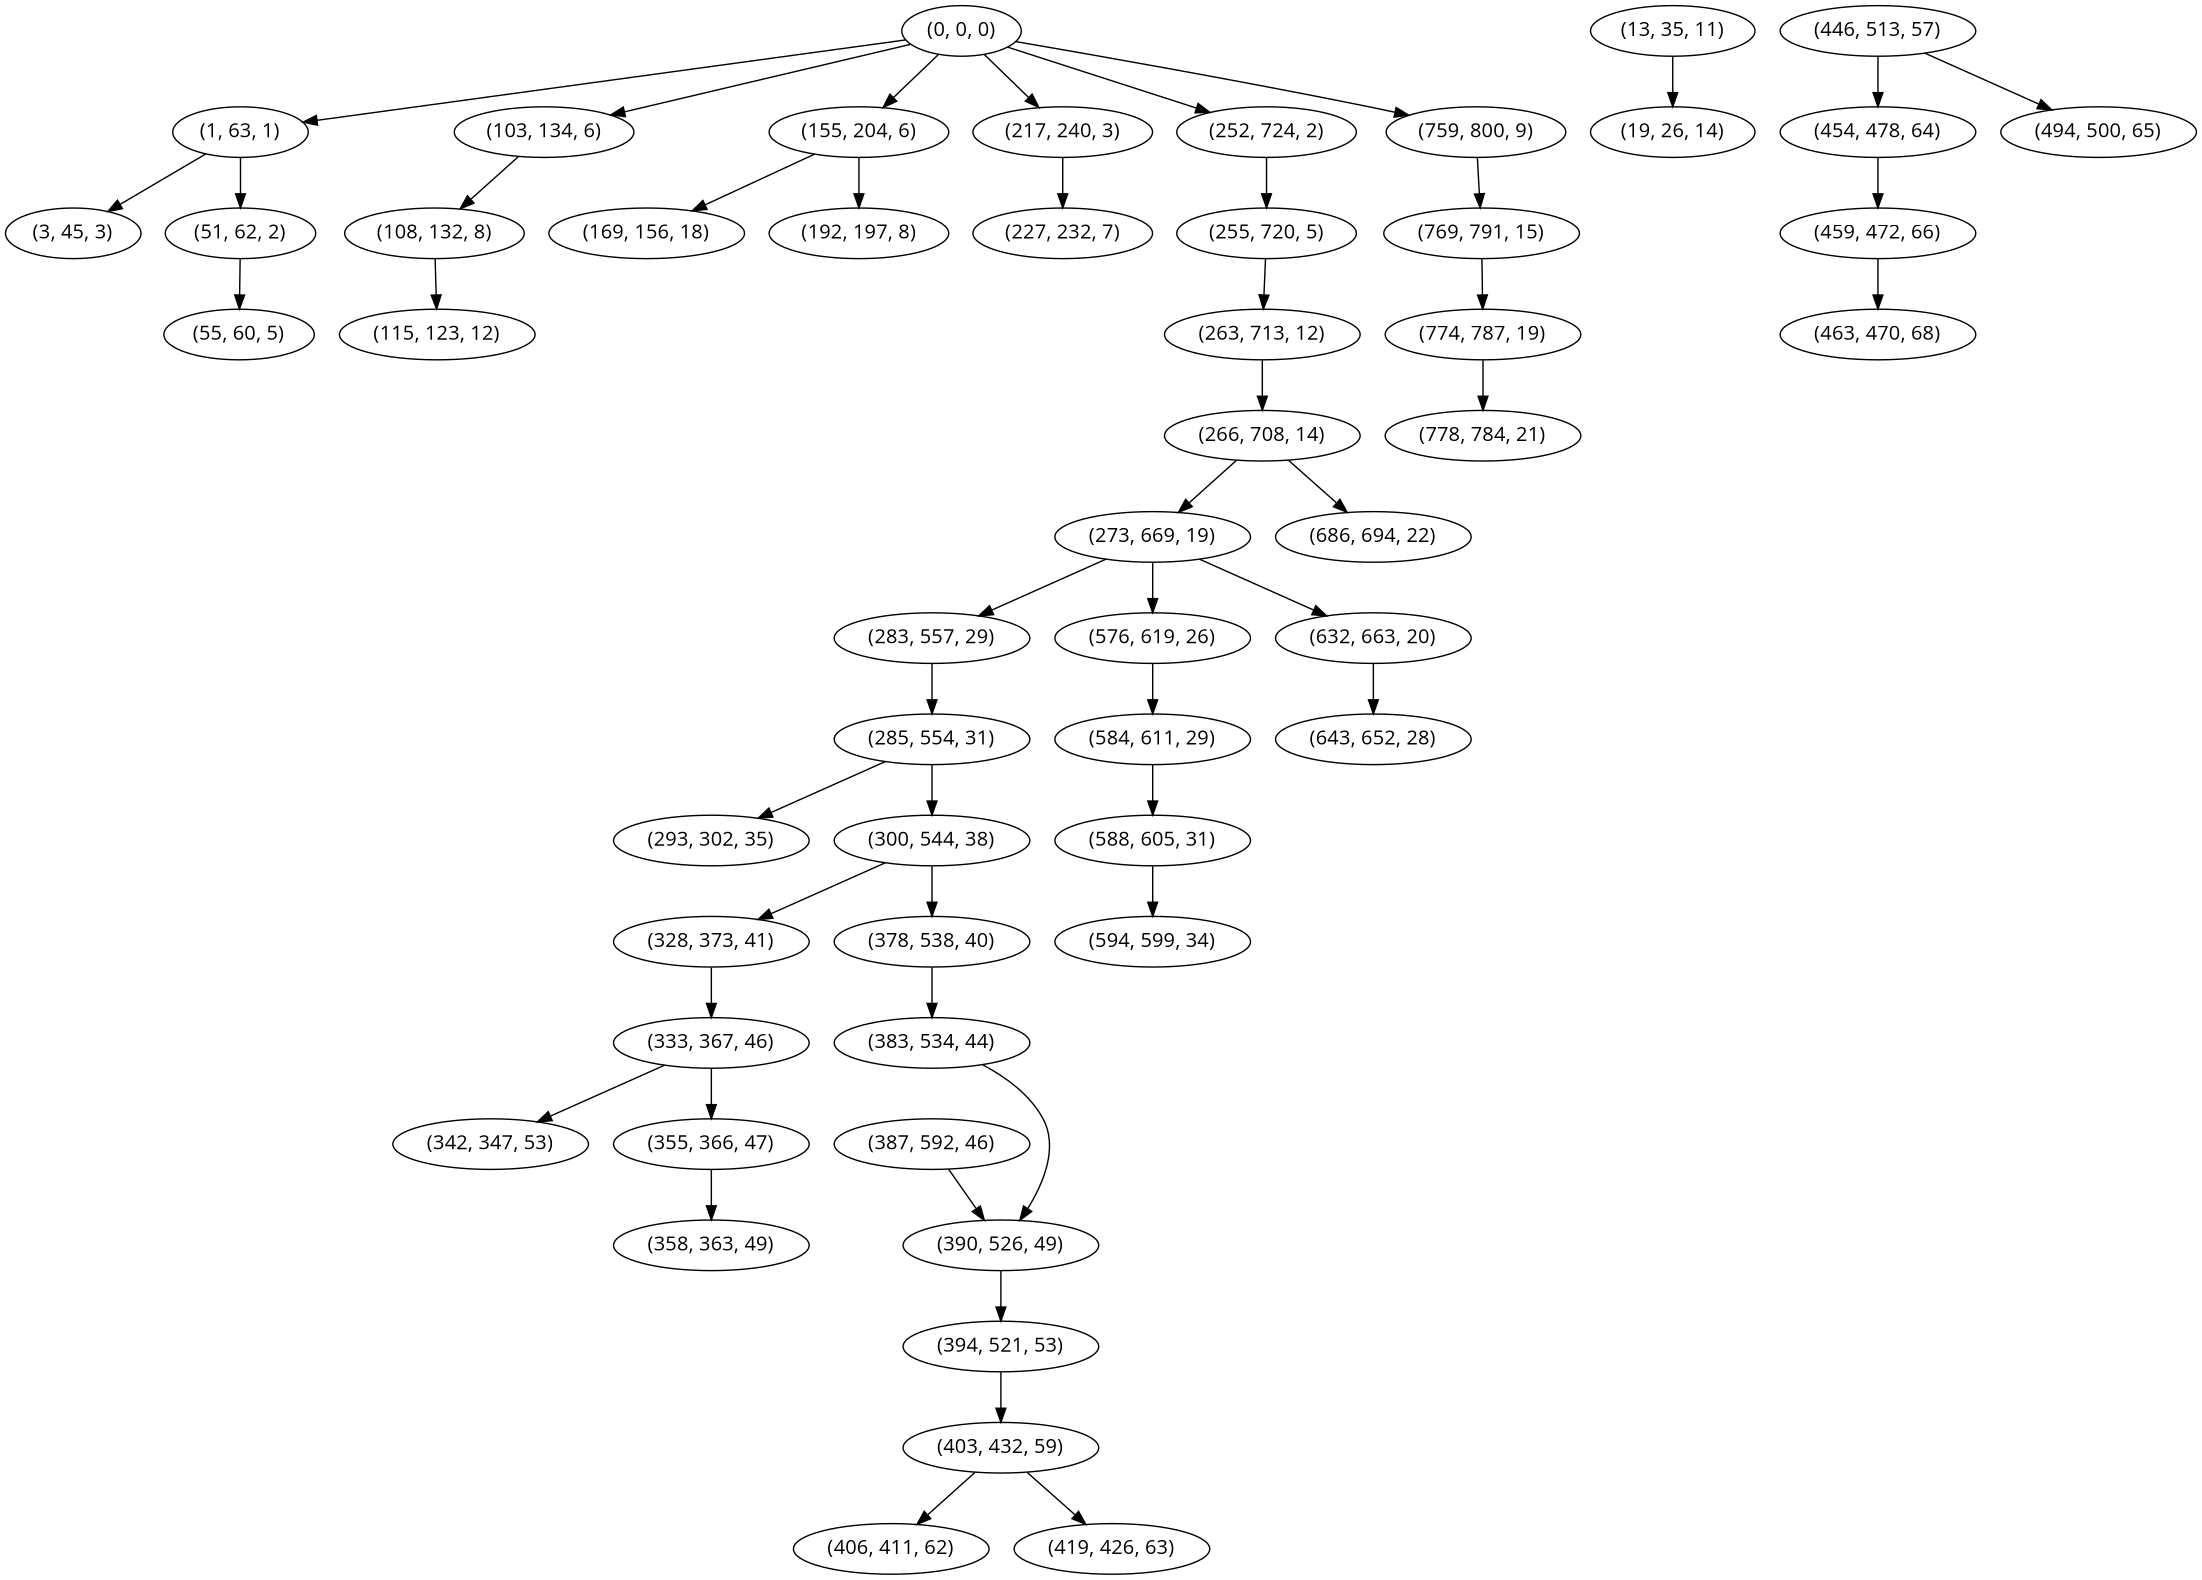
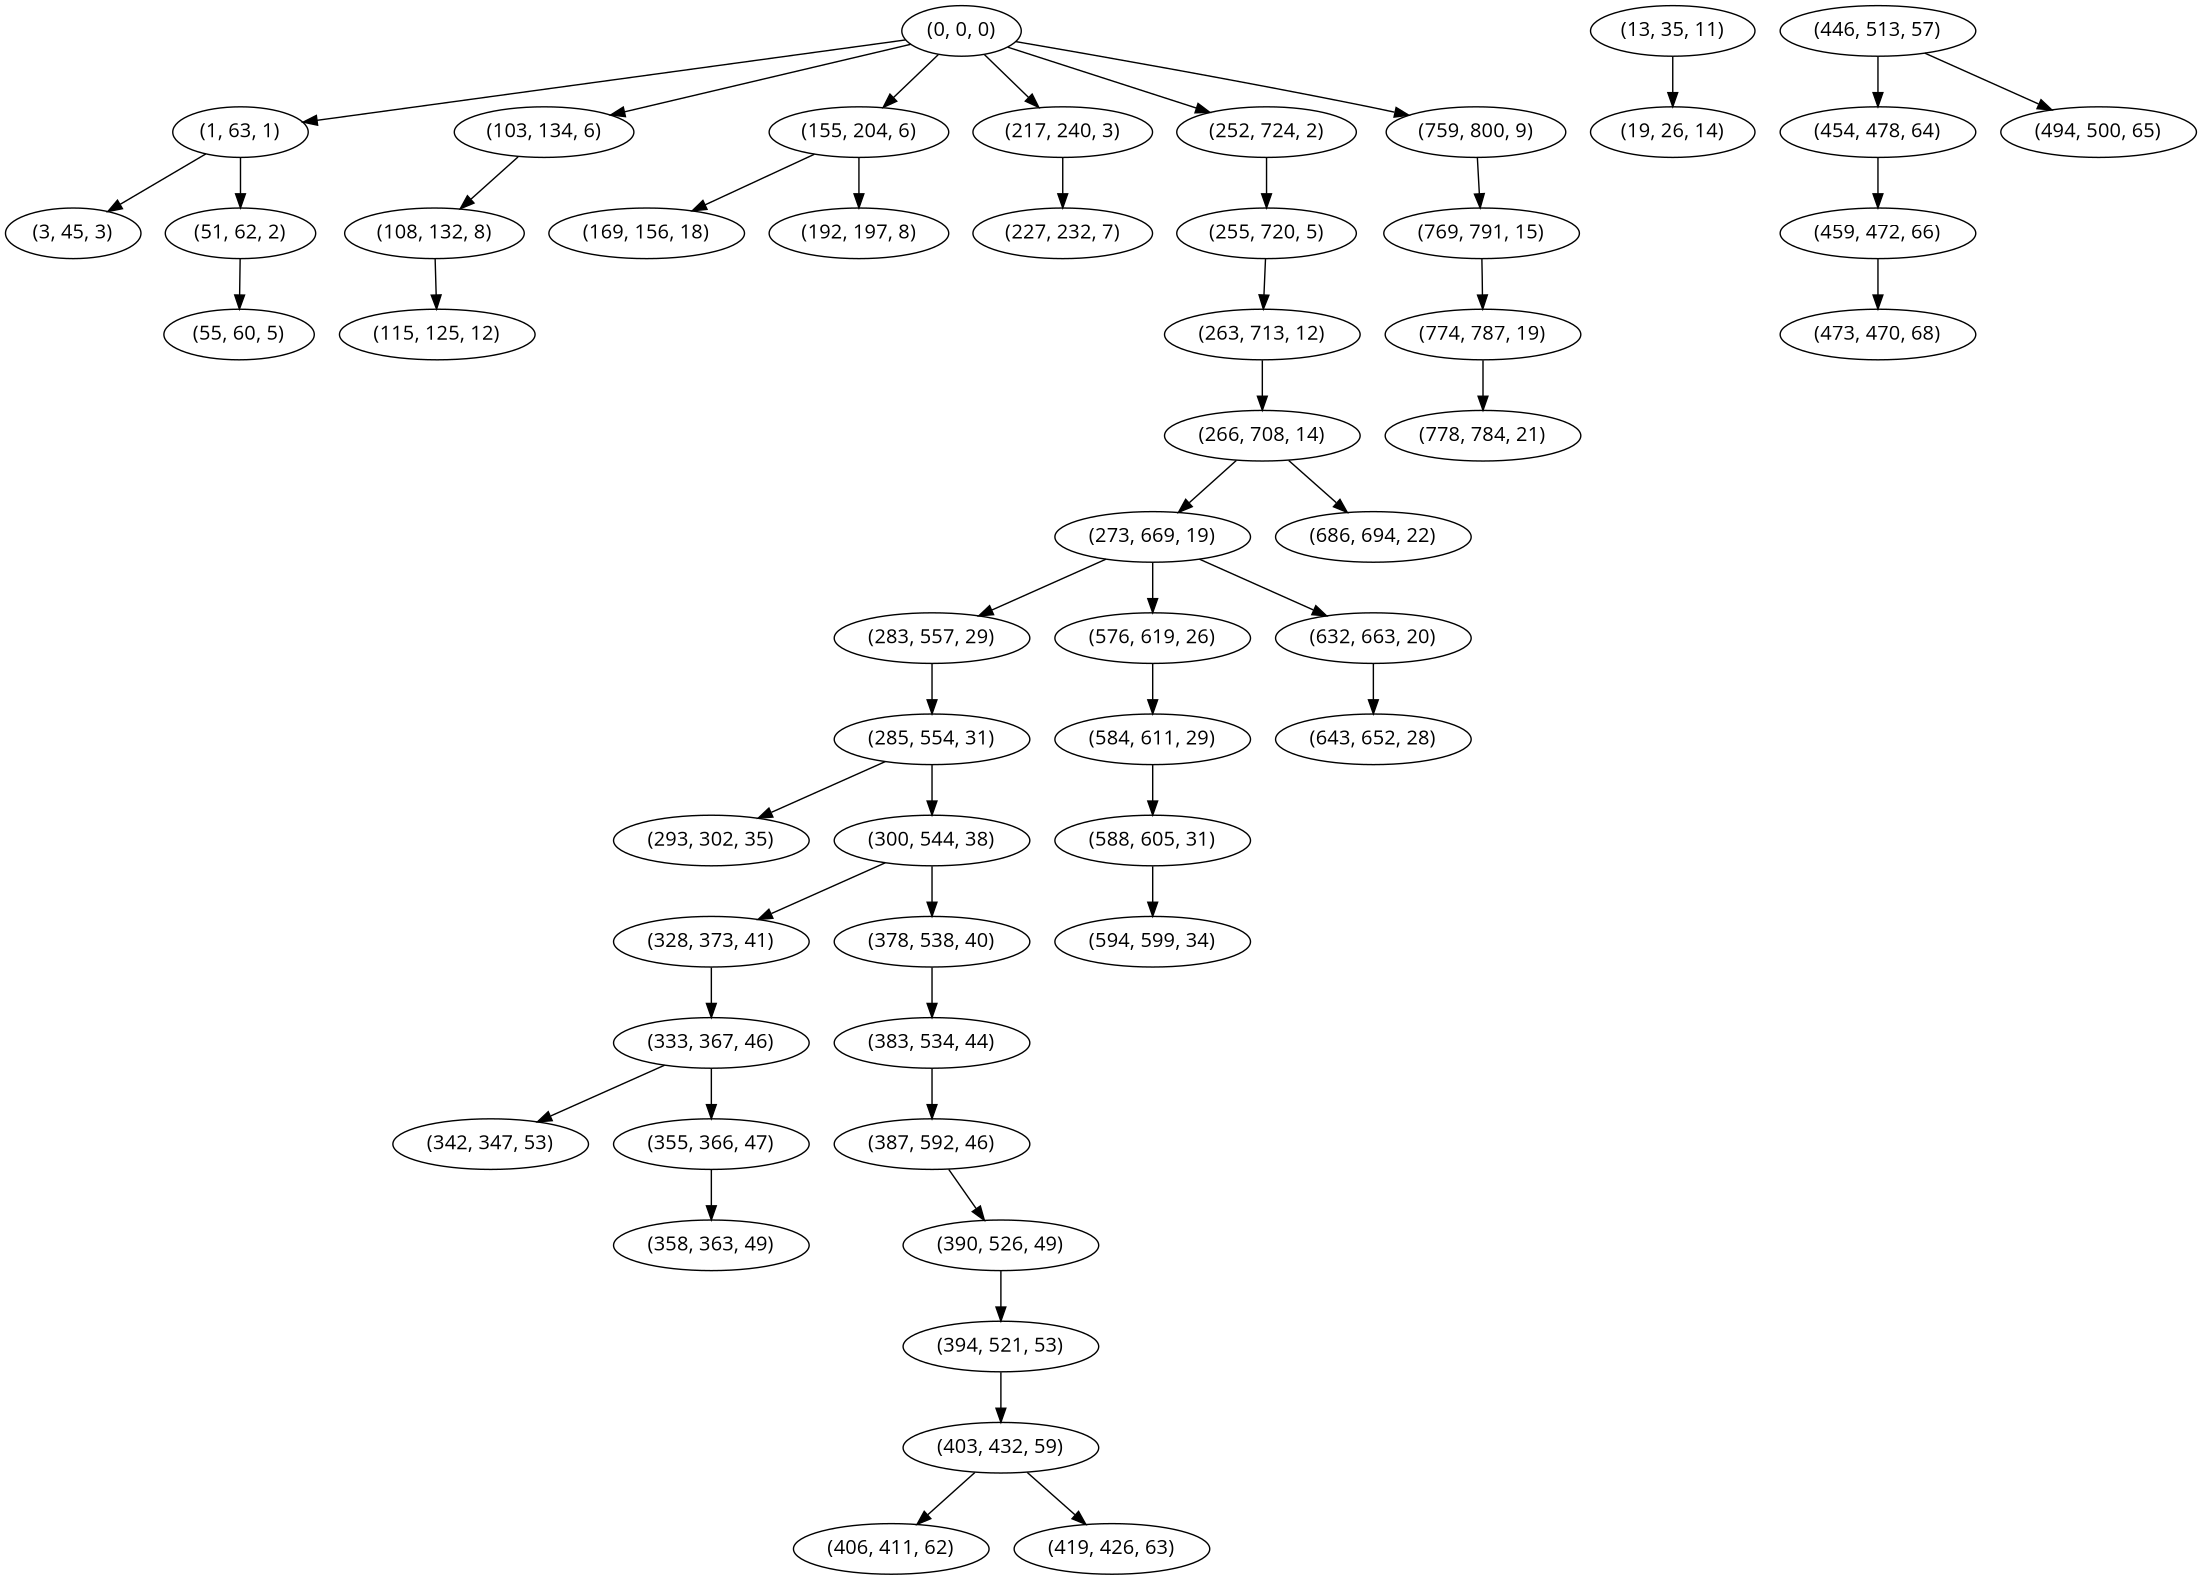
node "(115, 123, 12)": label "(115, 123, 12)" -> "(115, 125, 12)"
node "(463, 470, 68)": label "(463, 470, 68)" -> "(473, 470, 68)"
edge "(383, 534, 44)" -> "(390, 526, 49)": now "(383, 534, 44)" -> "(387, 592, 46)"
